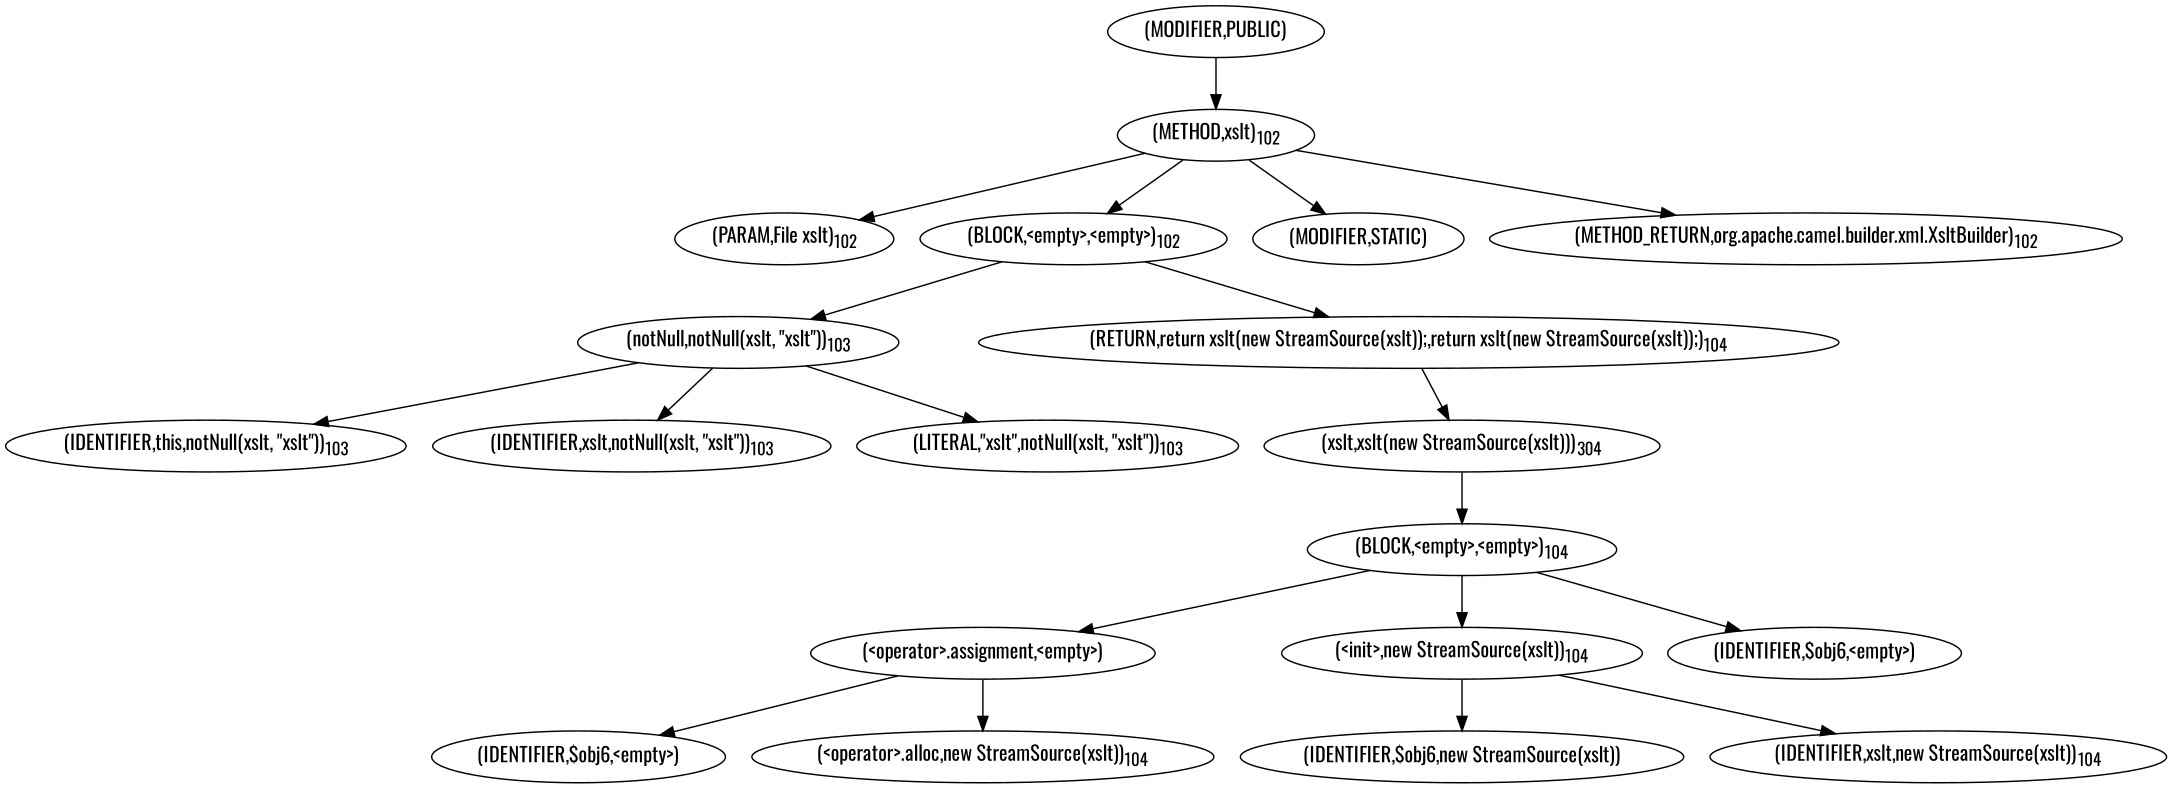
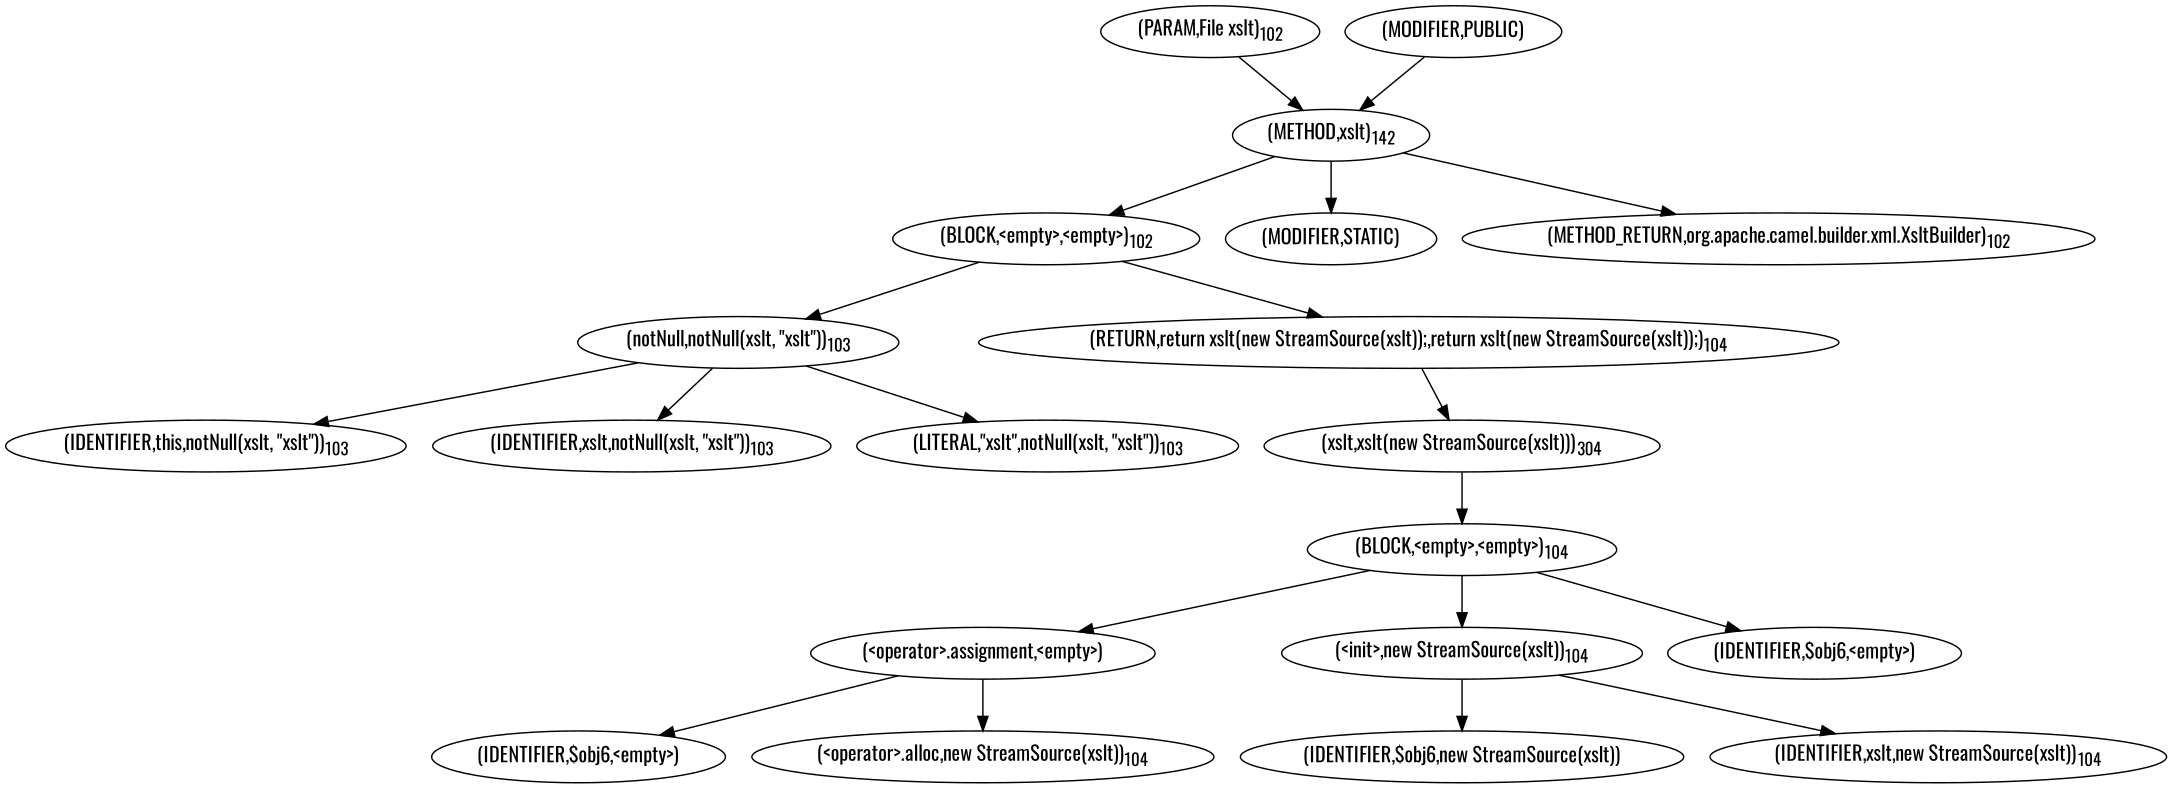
node "(METHOD,xslt)": text "102" -> "142"
edge "(METHOD,xslt)" -> "(PARAM,File xslt)": reversed
